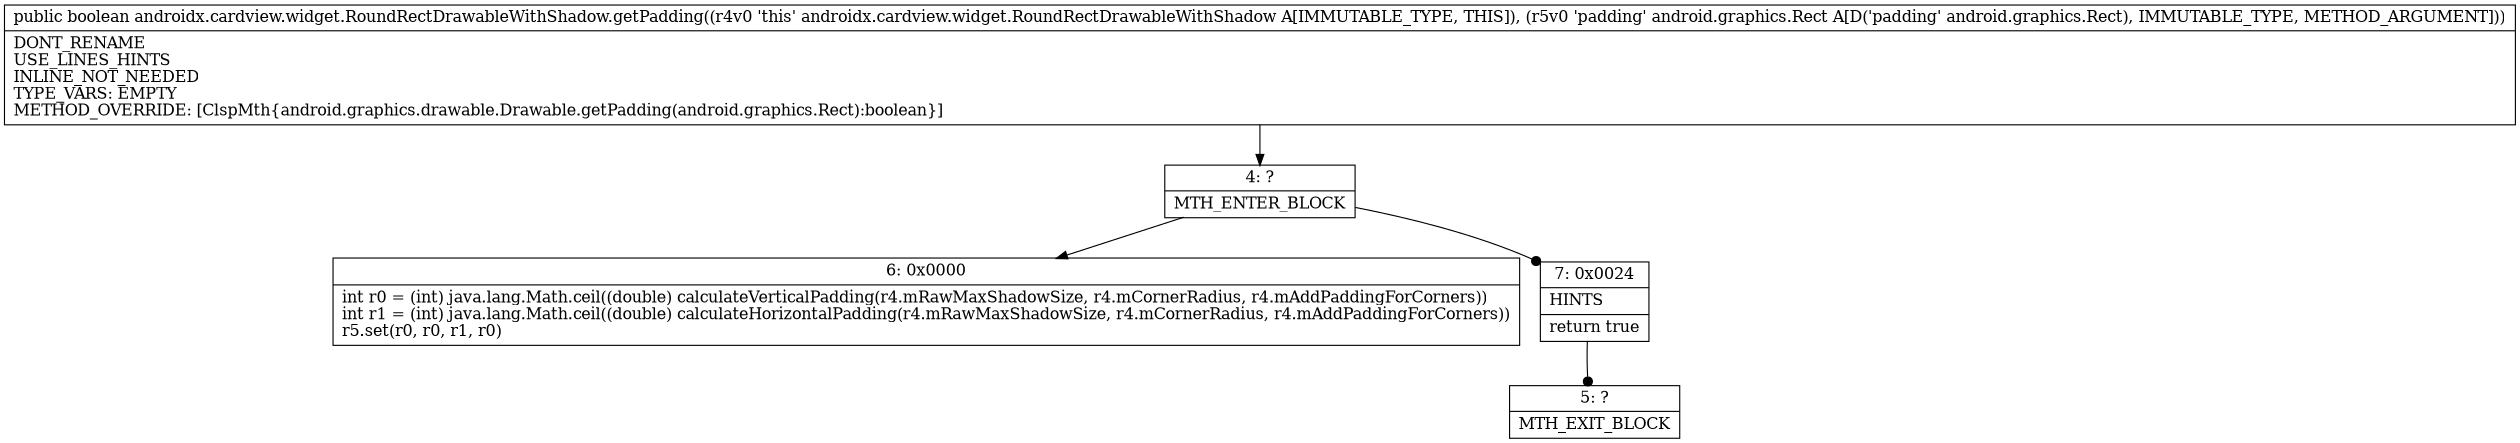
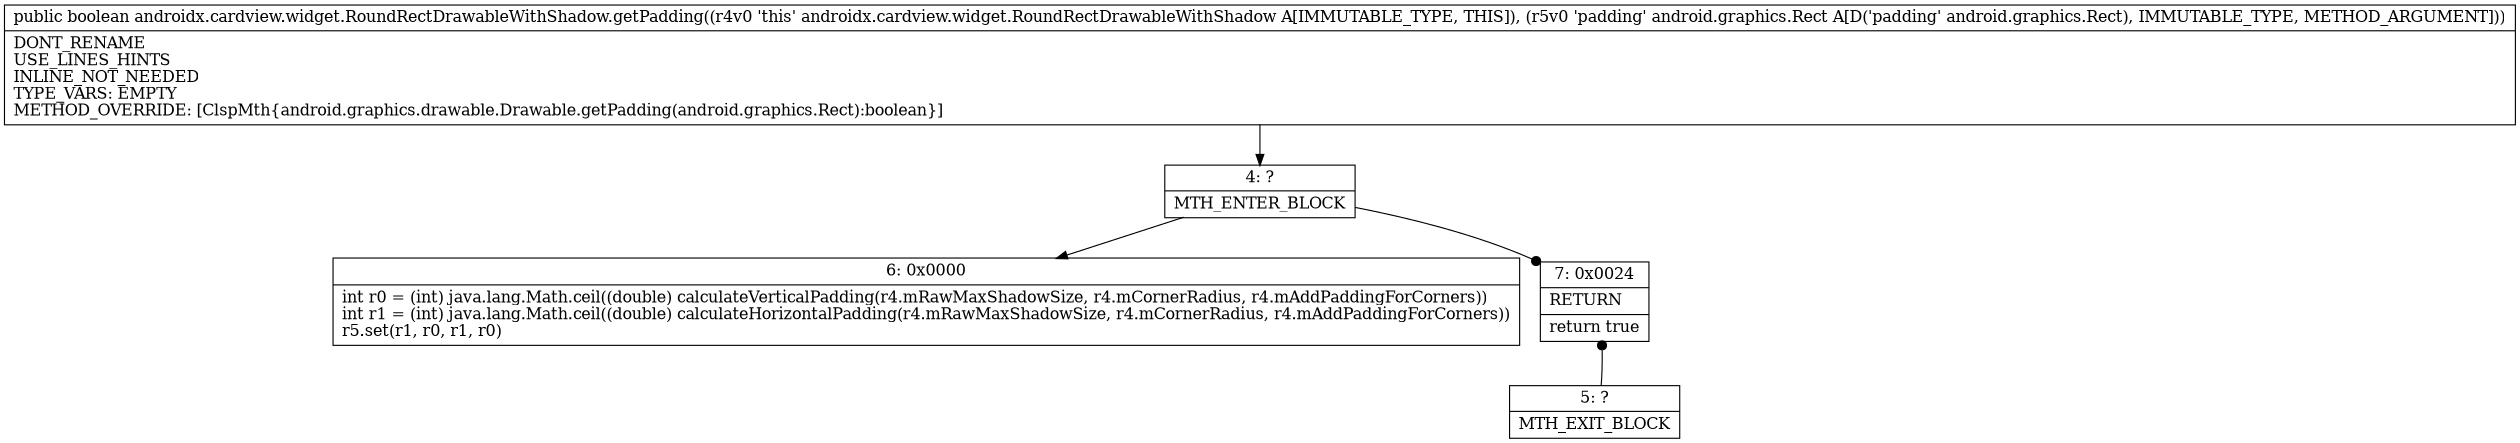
node "7: 0x0024": text "HINTS" -> "RETURN"
node "6: 0x0000": text "r5.set(r0, r0, r1, r0)" -> "r5.set(r1, r0, r1, r0)"
edge "7: 0x0024" -> "5: ?": reversed
